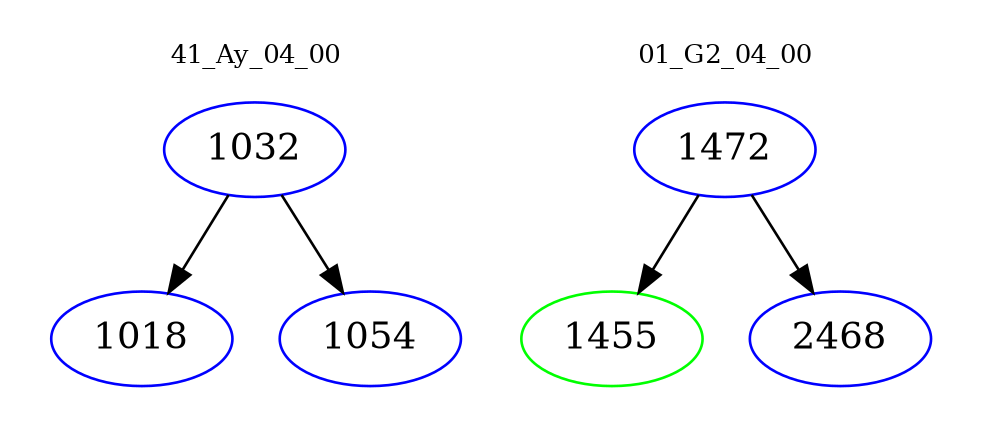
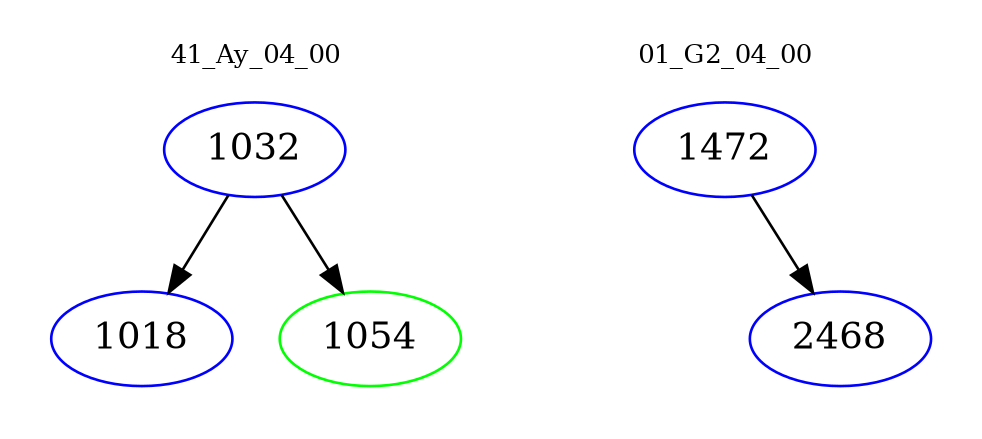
node "1054": color blue -> green
node "1455": removed
